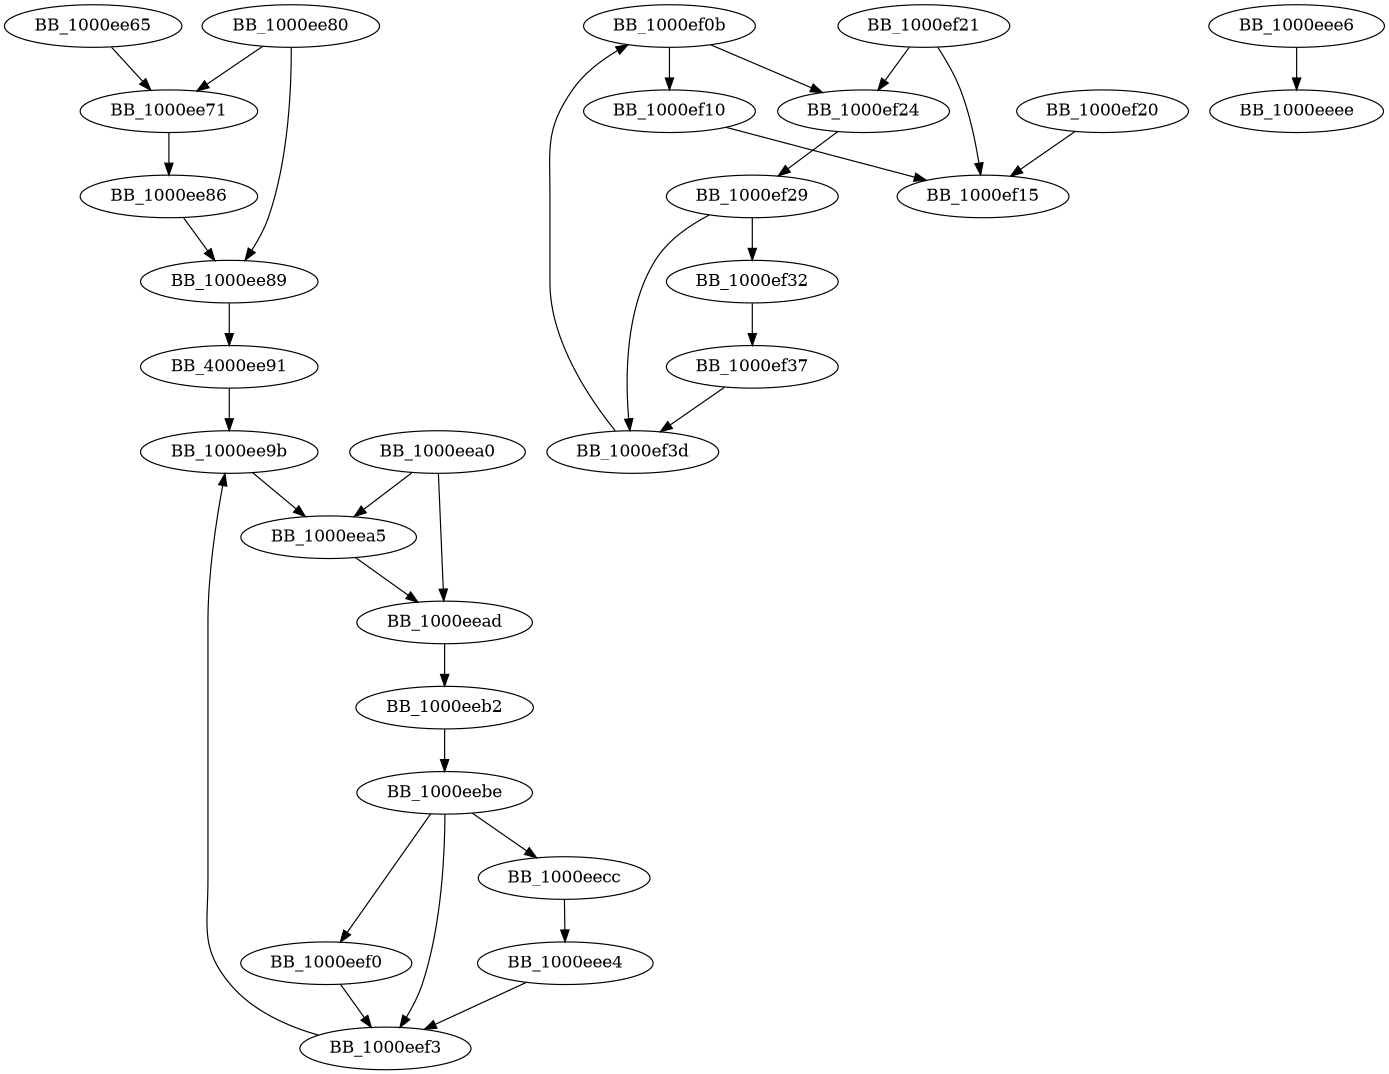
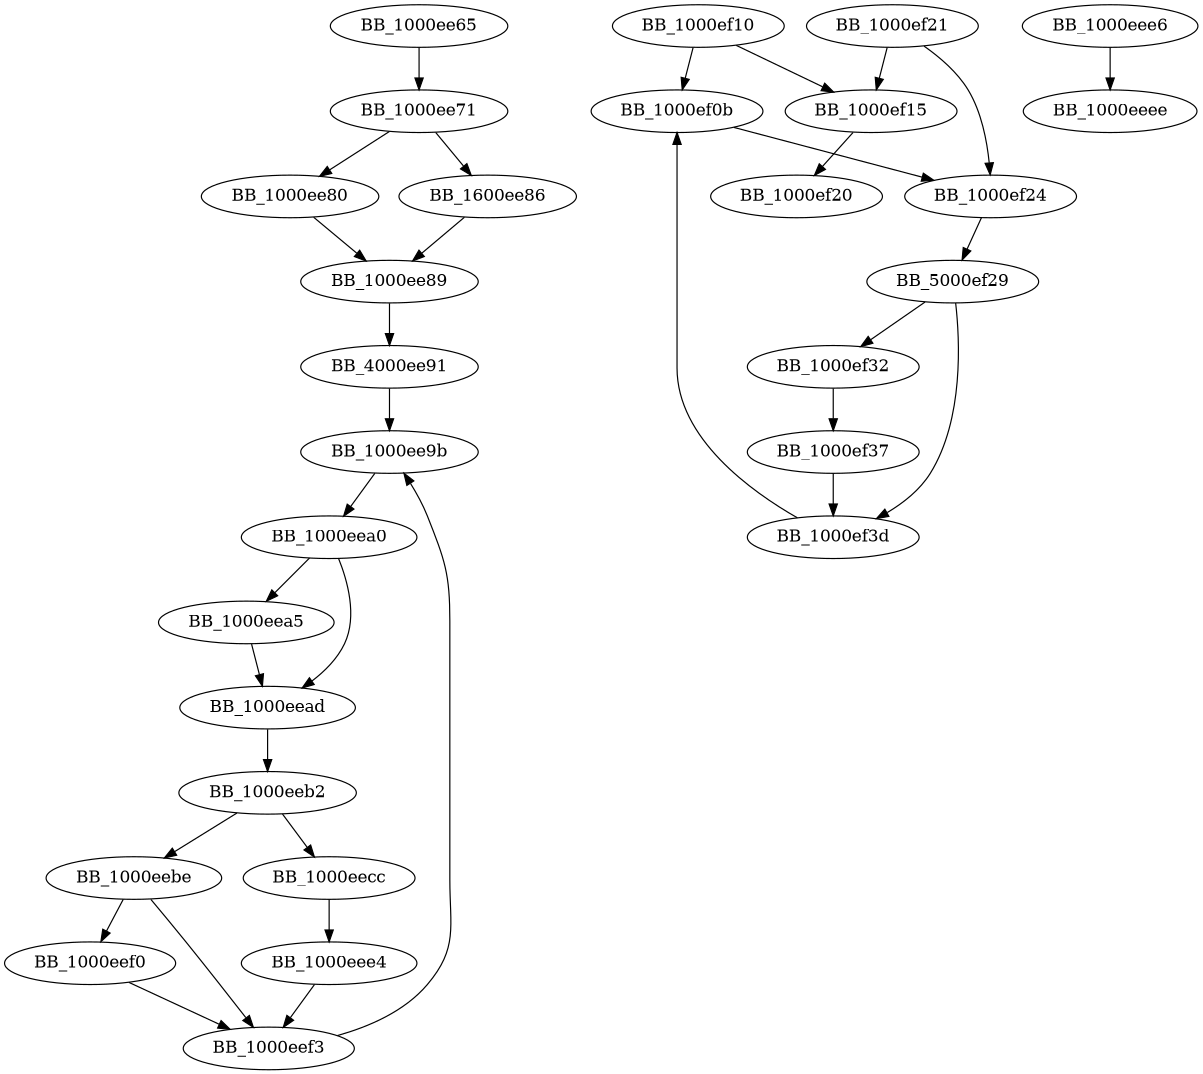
edge "BB_1000ef0b" -> "BB_1000ef10": reversed
edge "BB_1000ee80" -> "BB_1000ee71": reversed
edge "BB_1000ef20" -> "BB_1000ef15": reversed
node "BB_1000ee86": label "BB_1000ee86" -> "BB_1600ee86"
node "BB_1000ef29": label "BB_1000ef29" -> "BB_5000ef29"
edge "BB_1000ee9b" -> "BB_1000eea5": now "BB_1000ee9b" -> "BB_1000eea0"
edge "BB_1000eebe" -> "BB_1000eecc": now "BB_1000eeb2" -> "BB_1000eecc"
